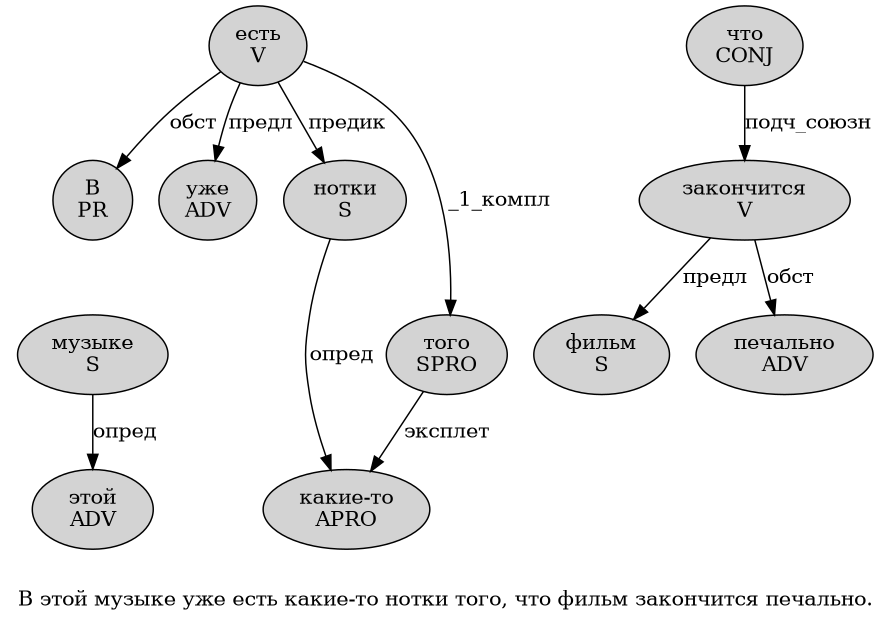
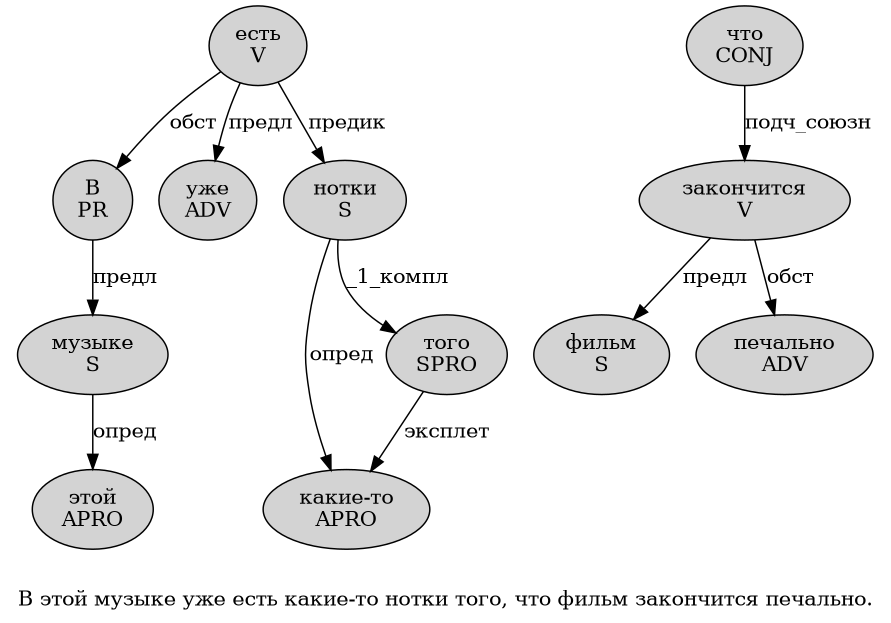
edge "есть V" -> "того SPRO": now "нотки S" -> "того SPRO"
edge "В PR" -> "музыке S": added, label "предл"
node "этой ADV": label "этой ADV" -> "этой APRO"
